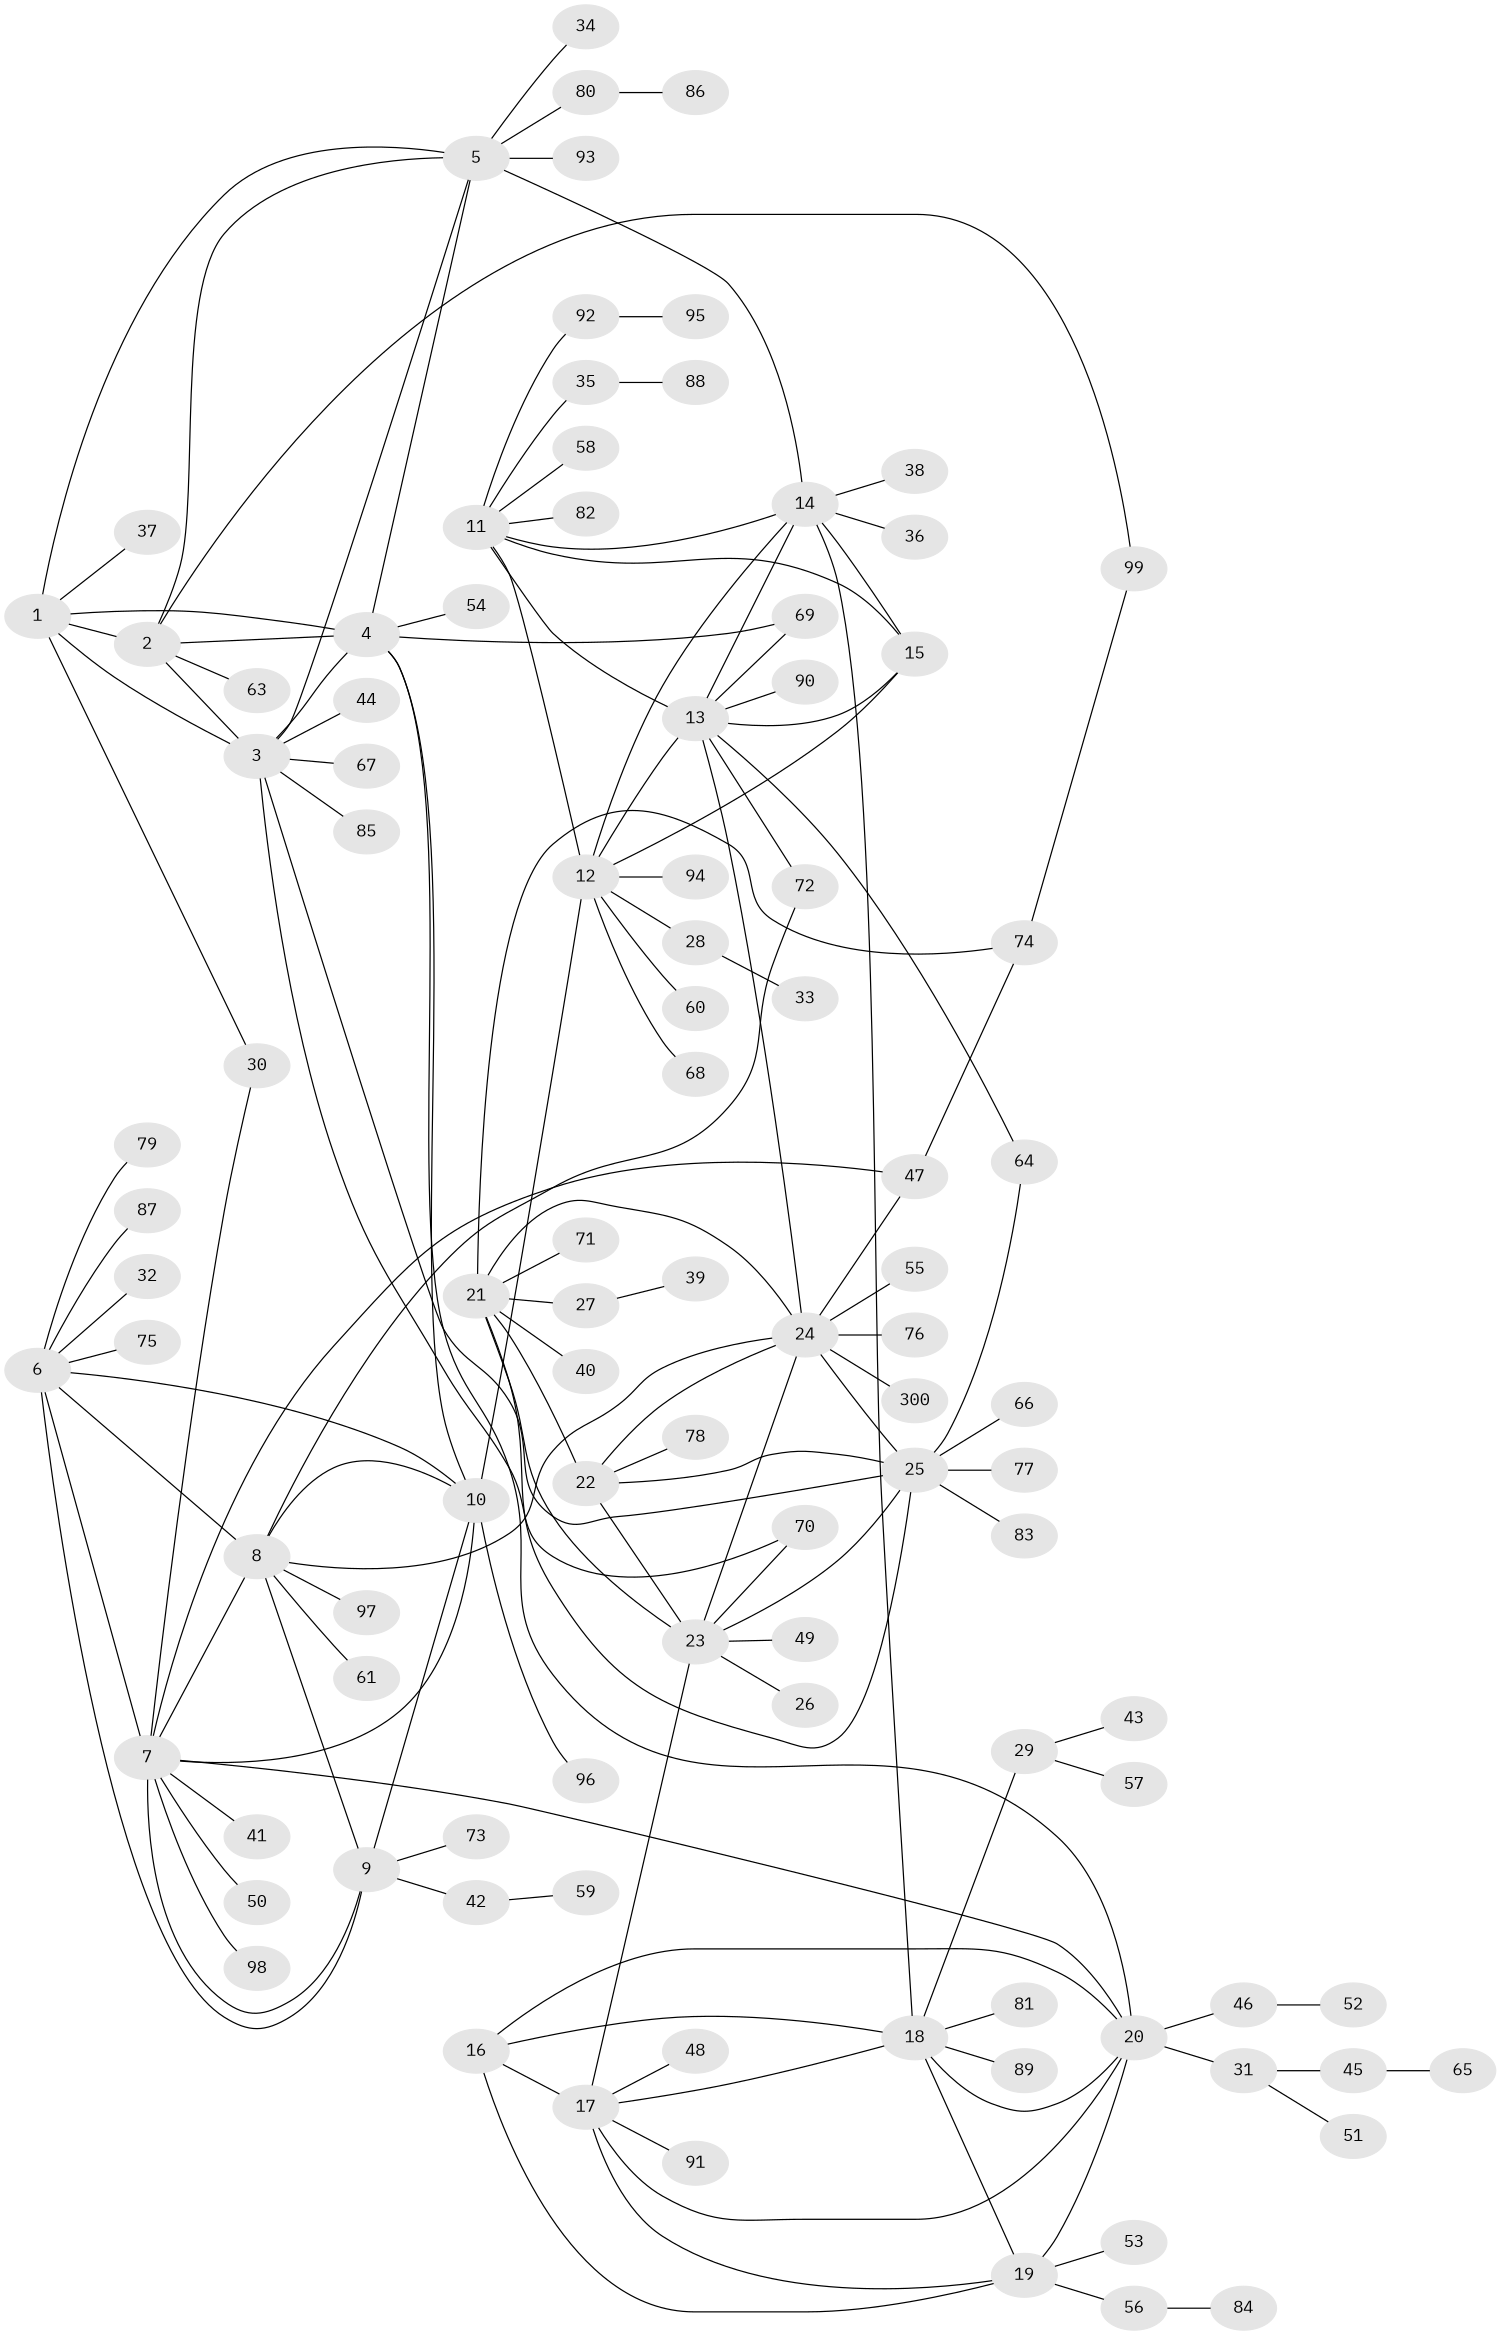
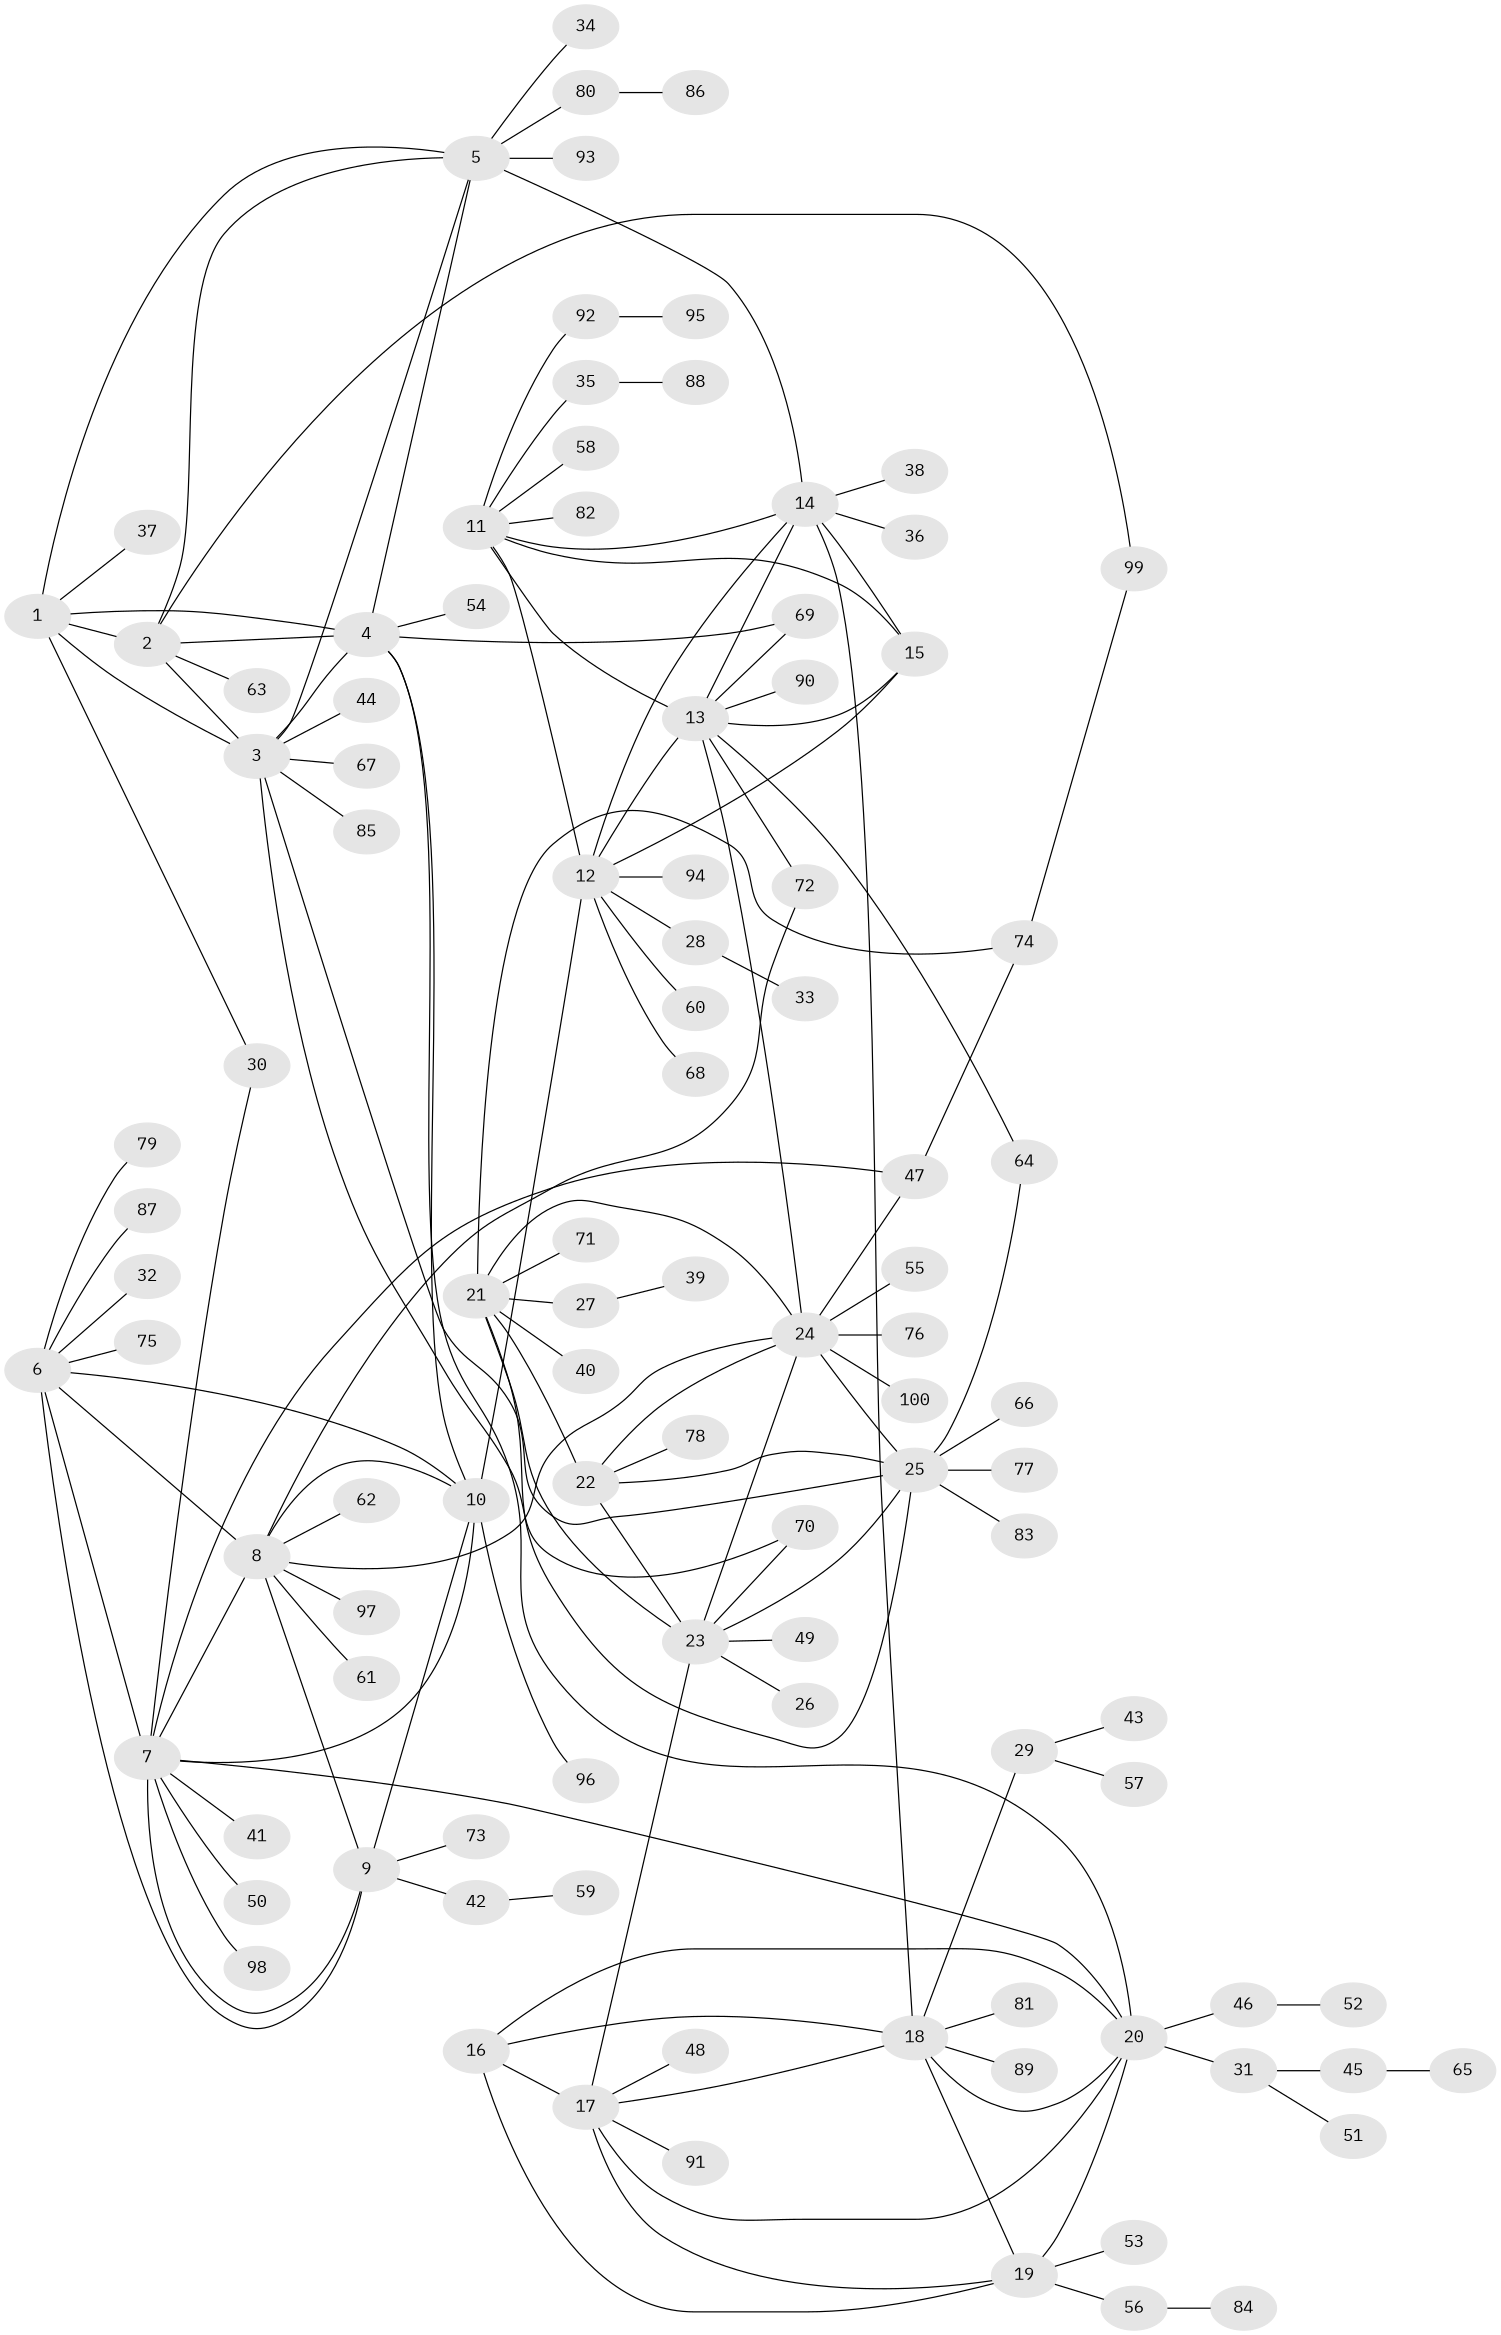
node "300": label "300" -> "100"
node "62": added
